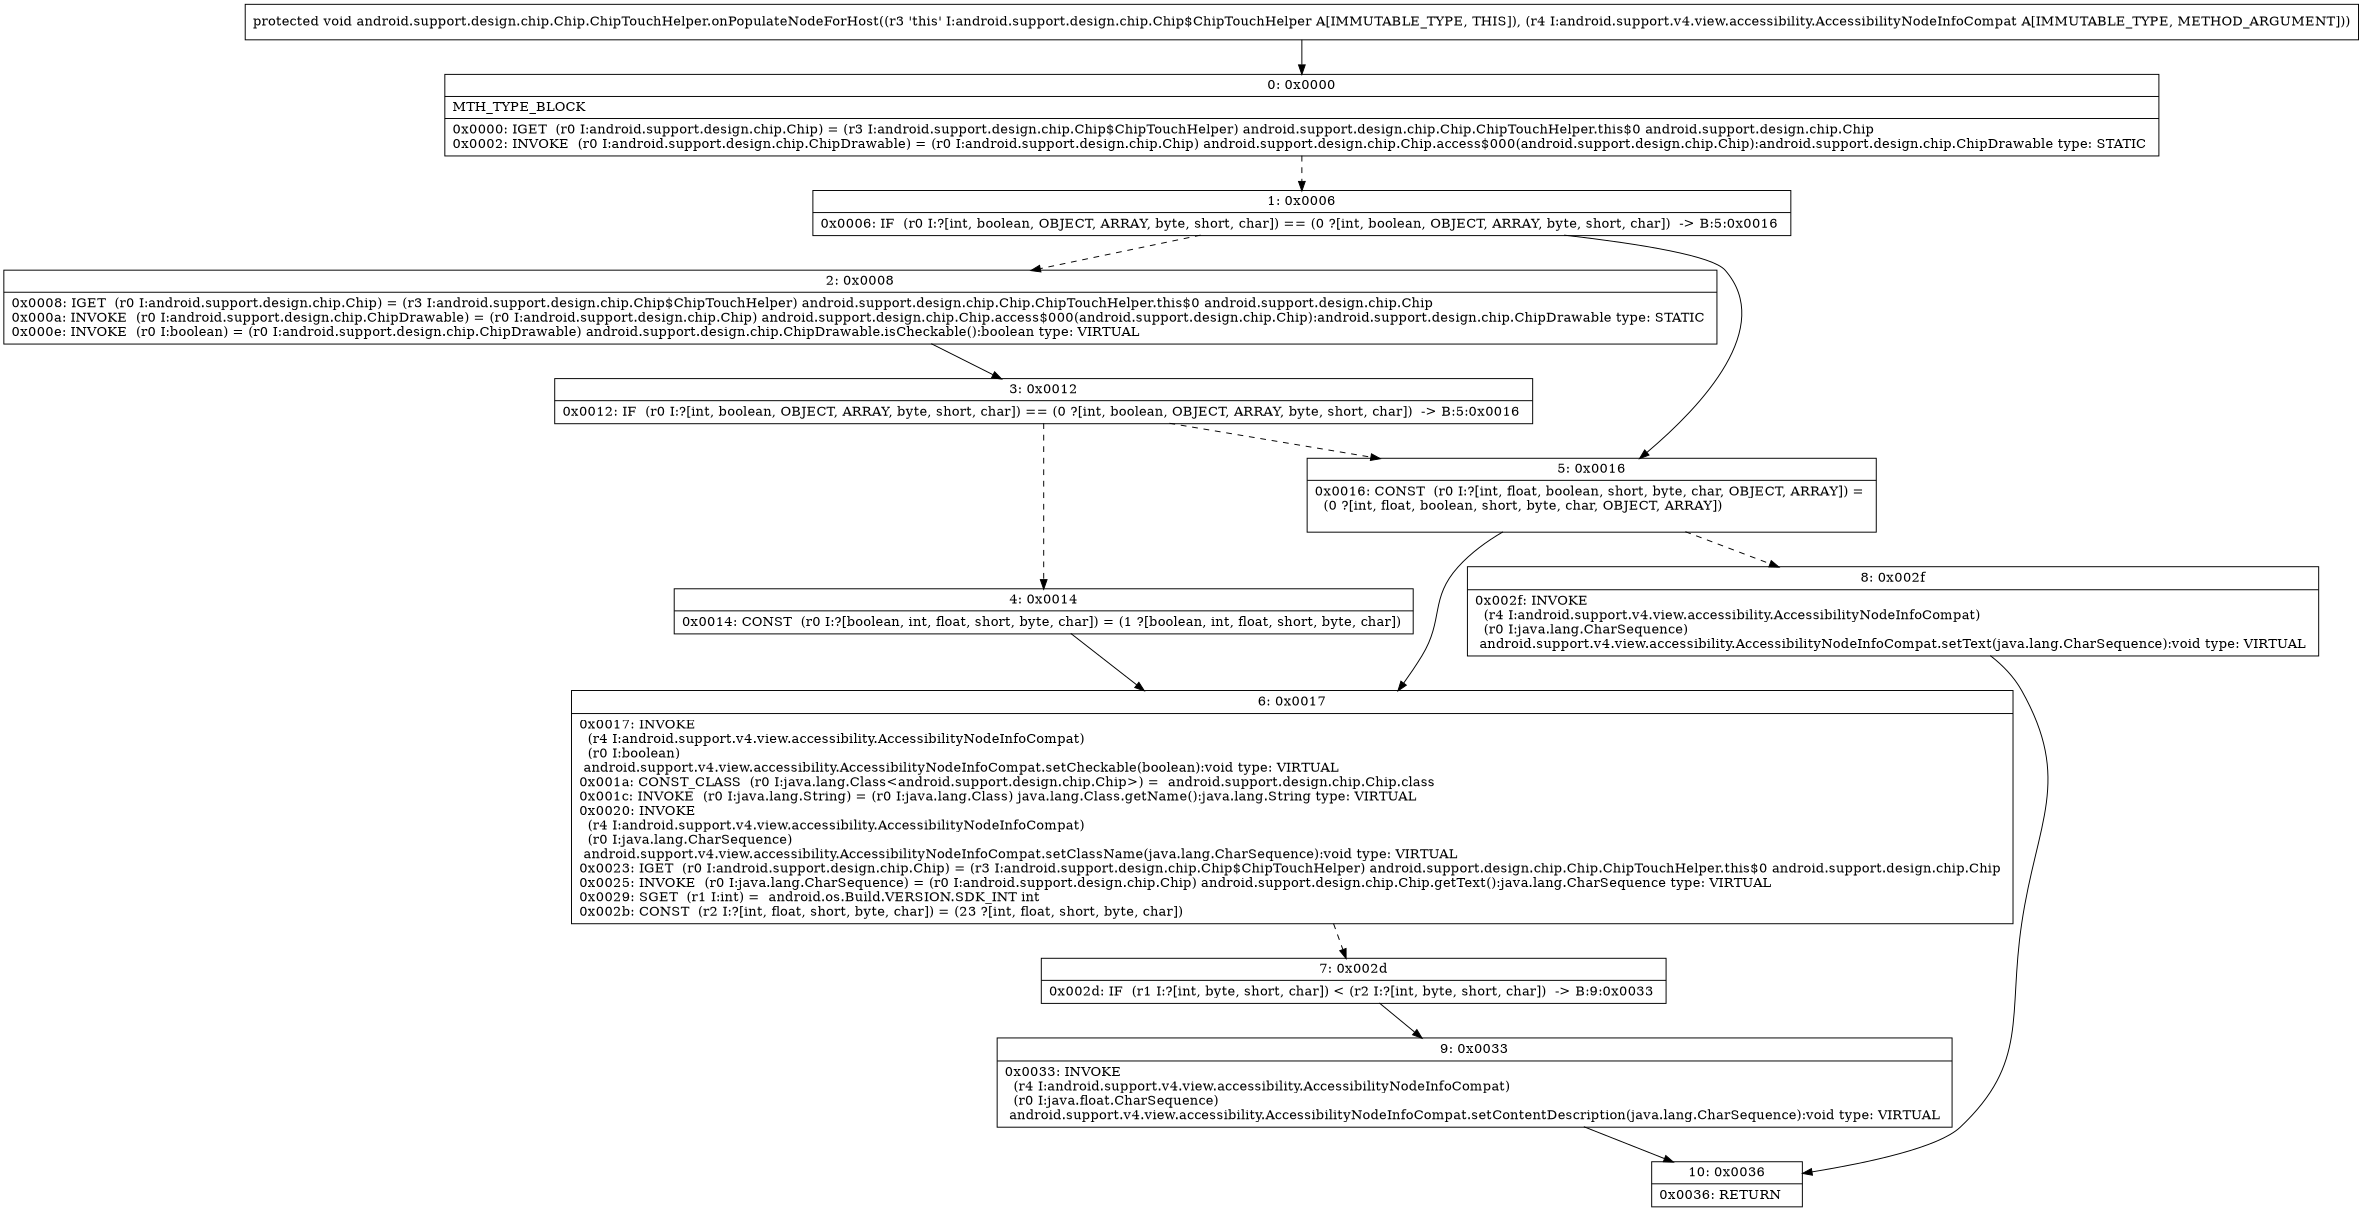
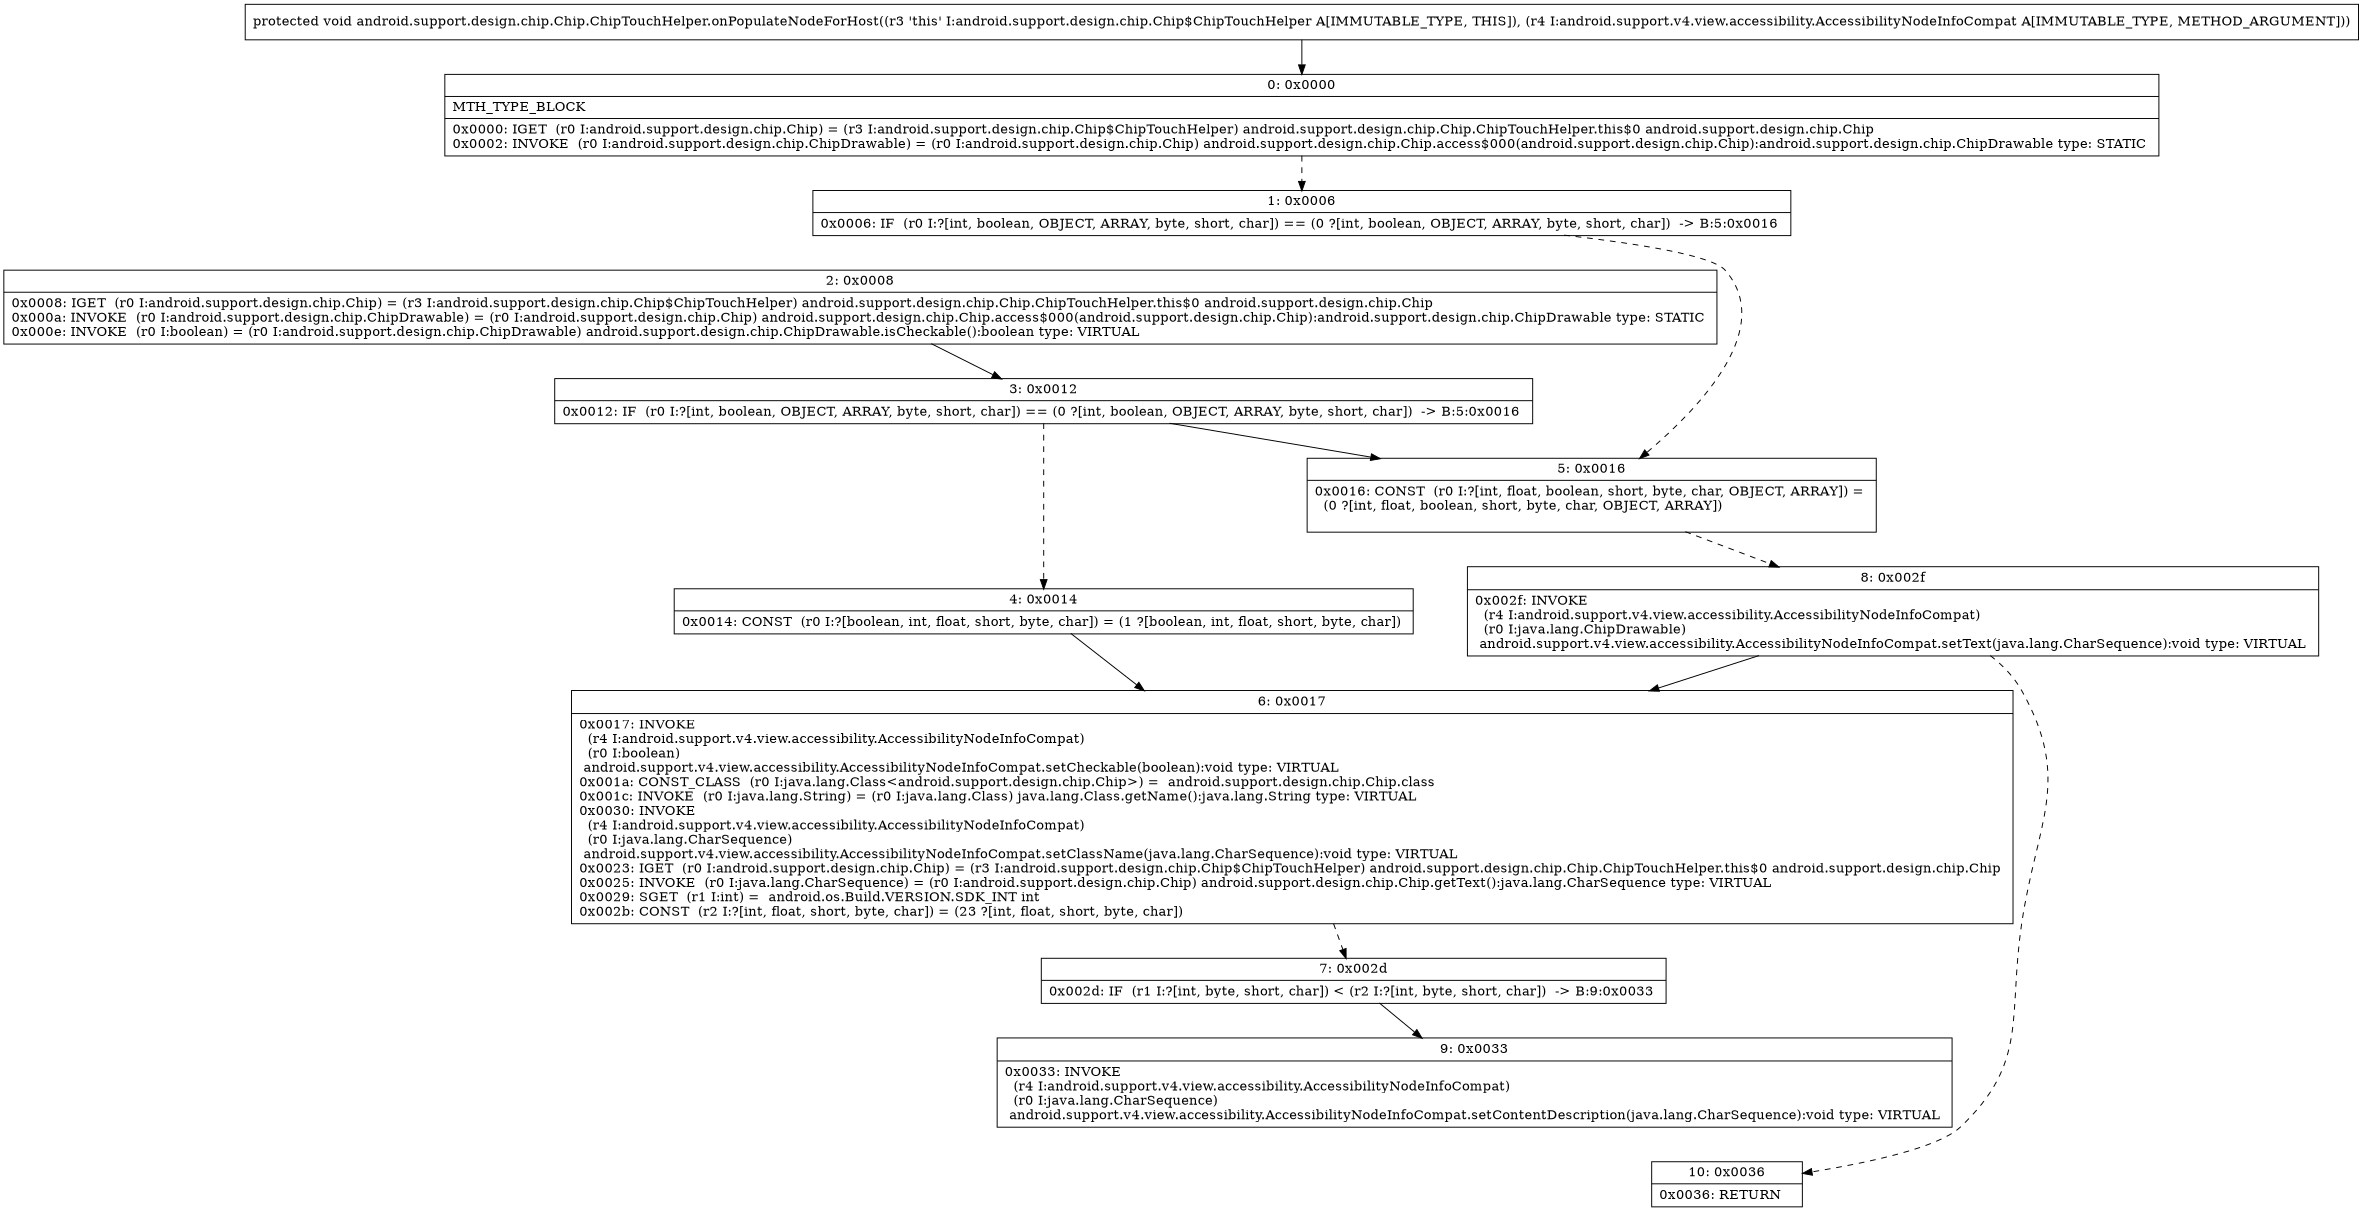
edge "1: 0x0006" -> "2: 0x0008": removed
edge "1: 0x0006" -> "5: 0x0016": style solid -> dashed
edge "3: 0x0012" -> "5: 0x0016": style dashed -> solid
edge "5: 0x0016" -> "6: 0x0017": now "8: 0x002f" -> "6: 0x0017"
node "8: 0x002f": text "(r0 I:java.lang.CharSequence)" -> "(r0 I:java.lang.ChipDrawable)"
node "6: 0x0017": text "0x0020: INVOKE" -> "0x0030: INVOKE"
edge "8: 0x002f" -> "10: 0x0036": style solid -> dashed
node "9: 0x0033": text "(r0 I:java.float.CharSequence)" -> "(r0 I:java.lang.CharSequence)"
edge "9: 0x0033" -> "10: 0x0036": removed
